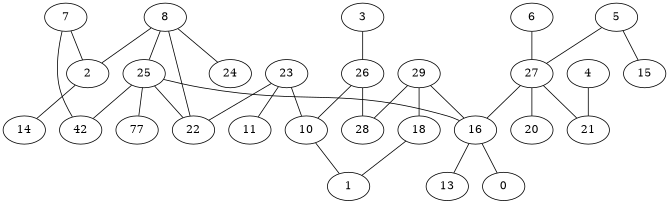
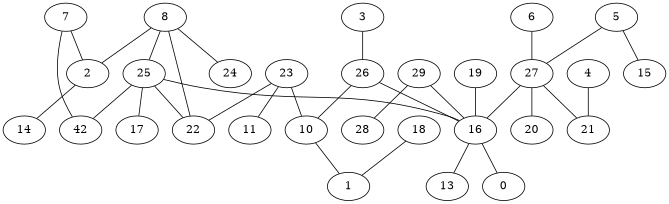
node "19": added
edge "29" -- "18": removed
edge "26" -- "28": now "26" -- "16"
node "77": label "77" -> "17"
